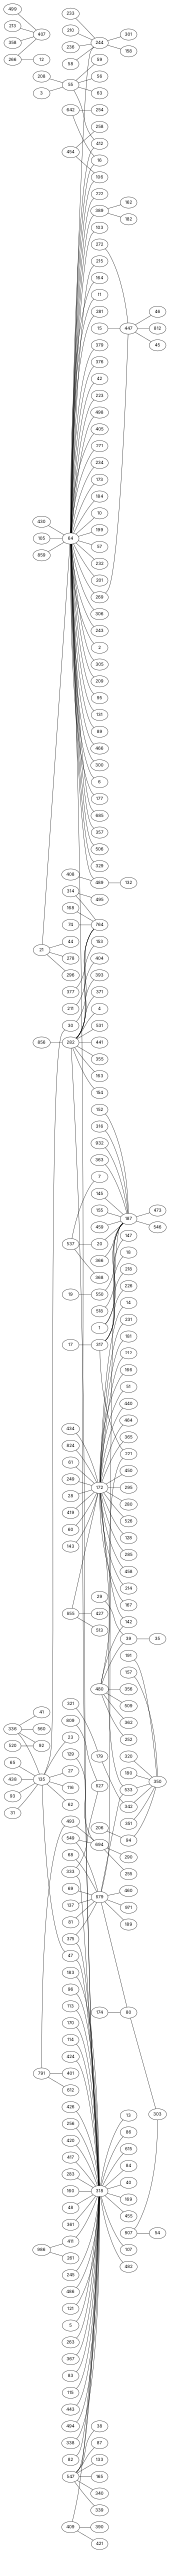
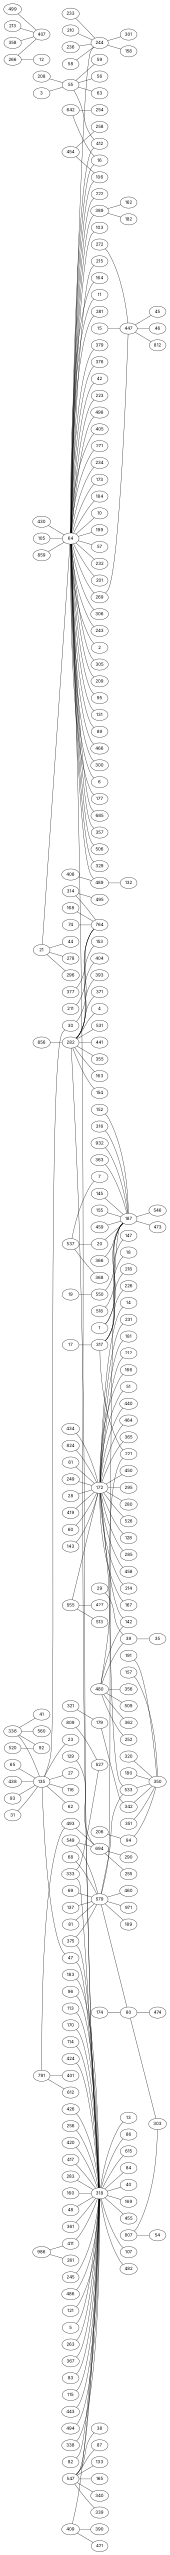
node "474": added
